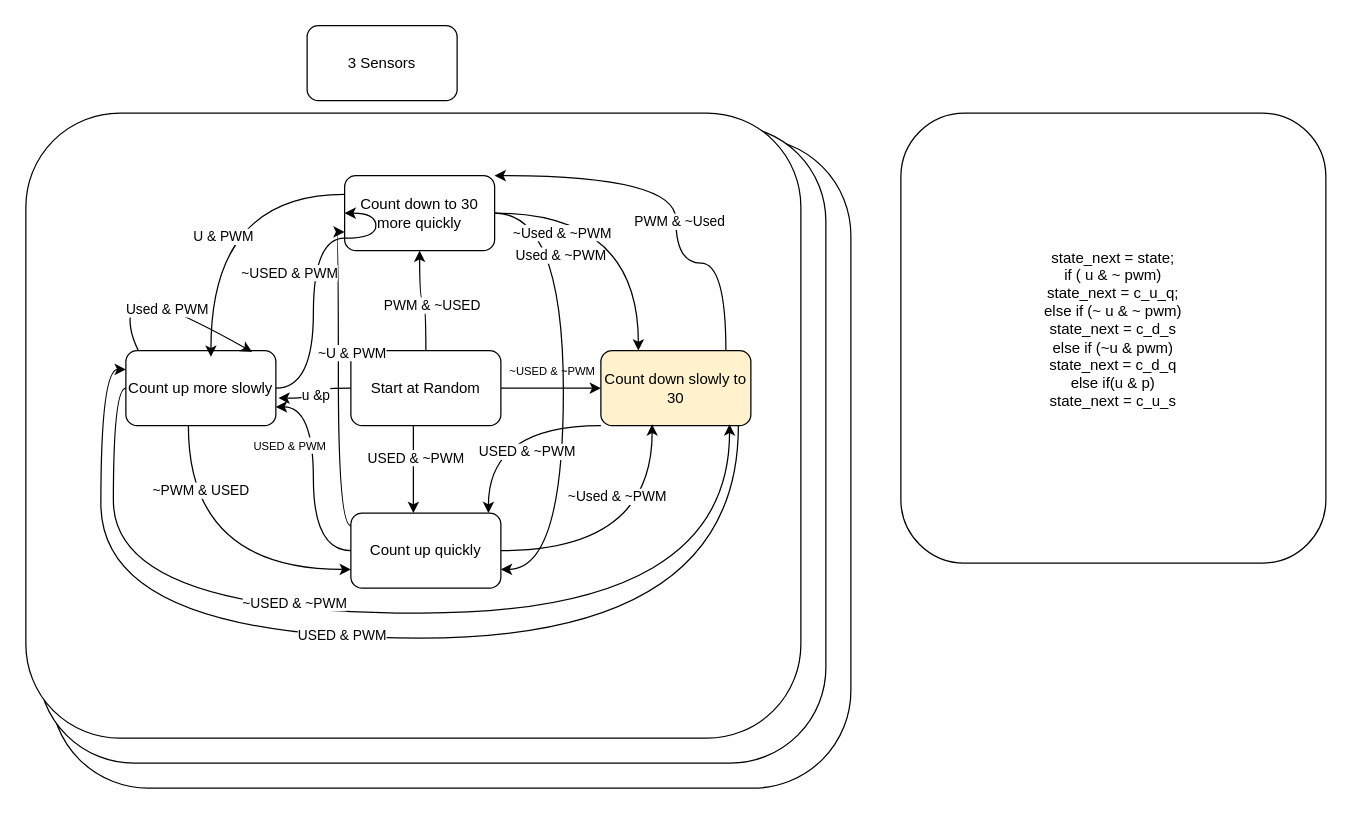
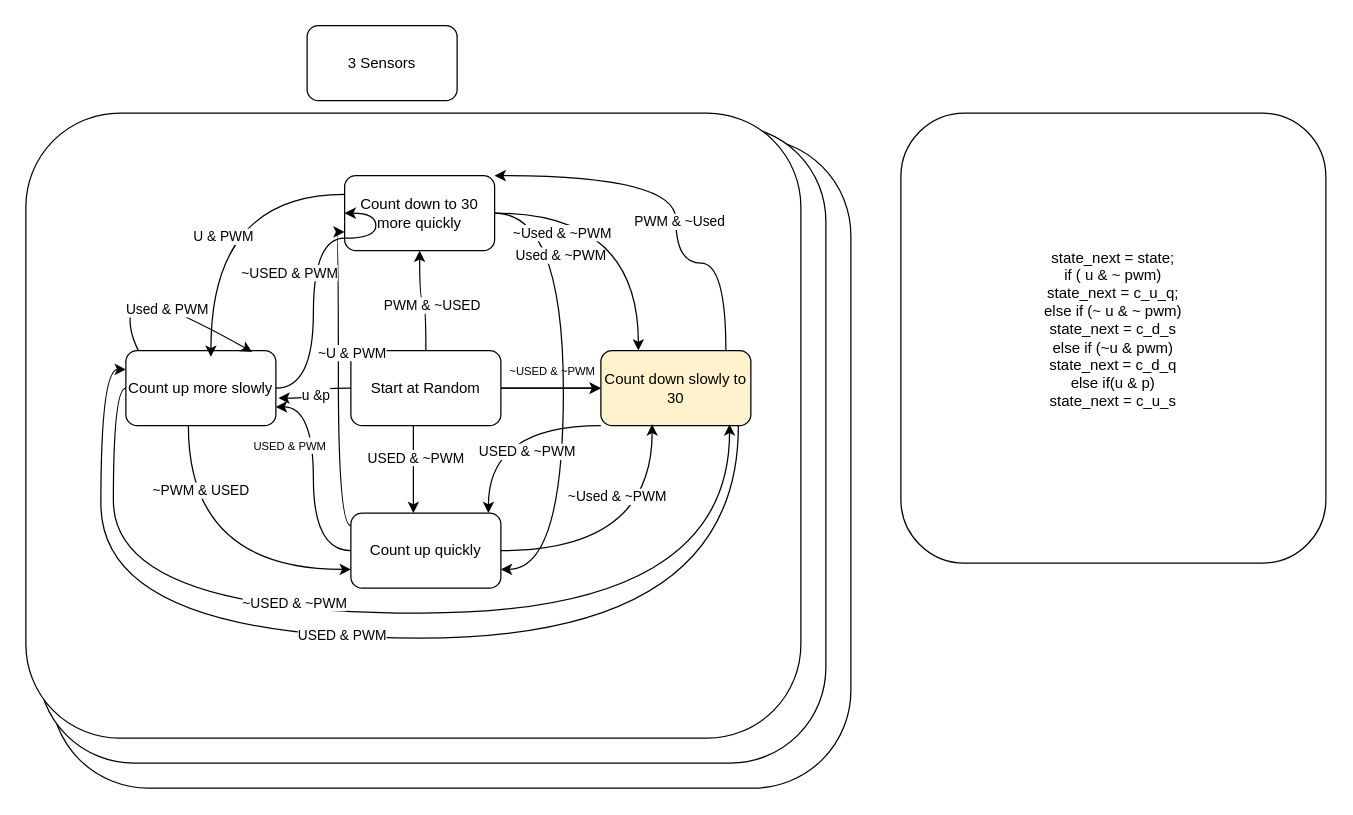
edge "Start at Random" -> "Count down slowly to 30": added
